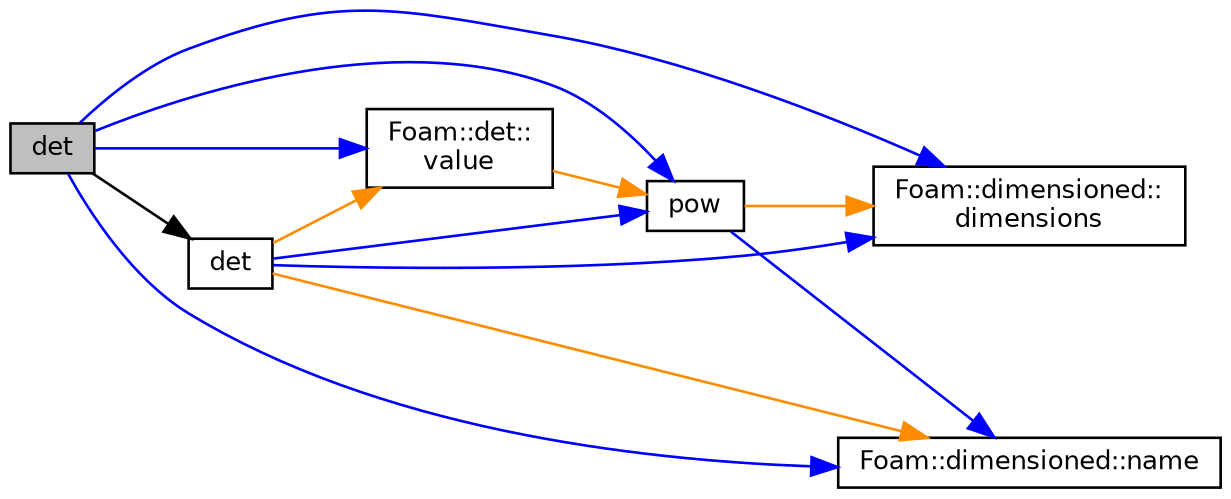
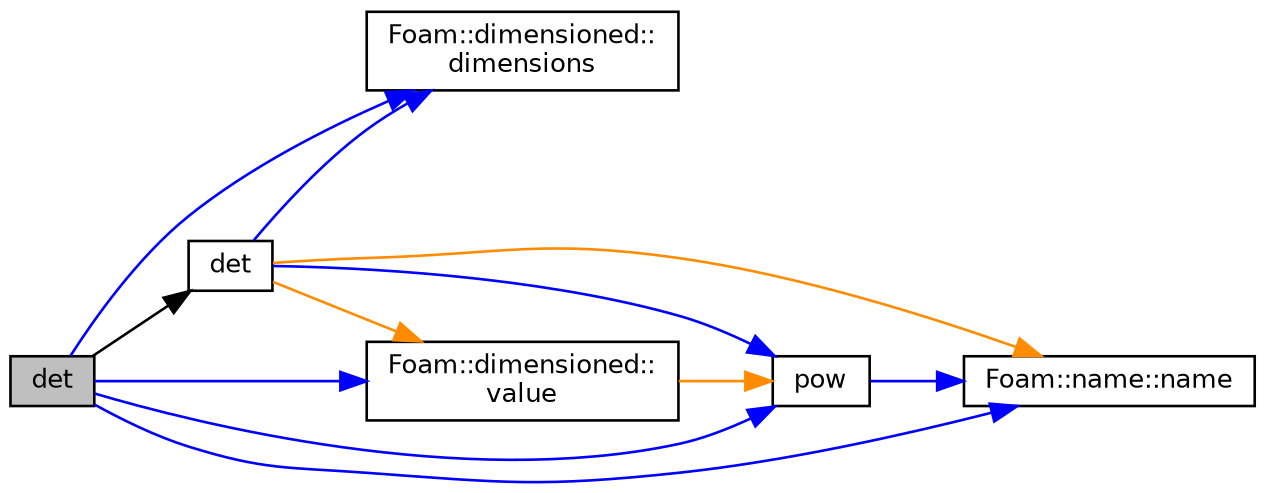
node "Foam::det:: value": label "Foam::det:: value" -> "Foam::dimensioned:: value"
edge "pow" -> "Foam::dimensioned:: dimensions": removed
node "Foam::dimensioned::name": label "Foam::dimensioned::name" -> "Foam::name::name"
